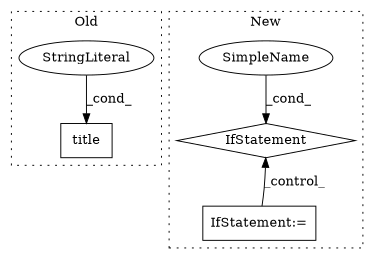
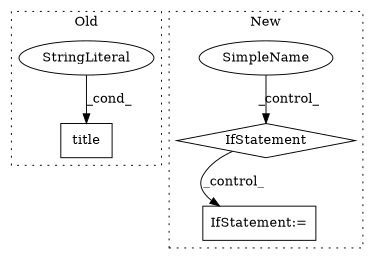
edge "SimpleName" -> "IfStatement": label "_cond_" -> "_control_"
edge "IfStatement:=" -> "IfStatement": reversed
